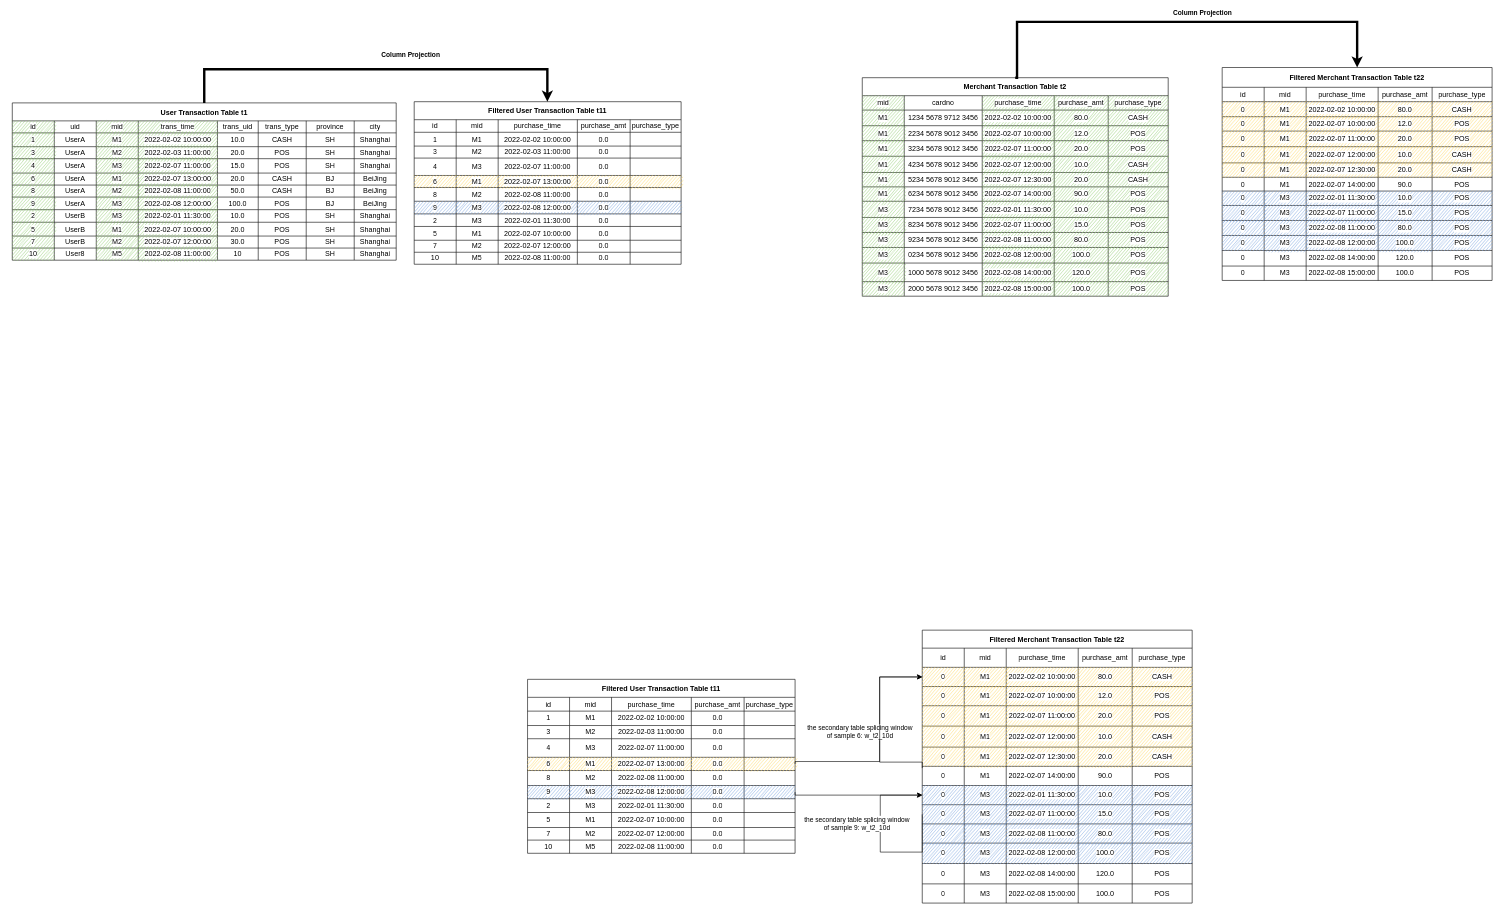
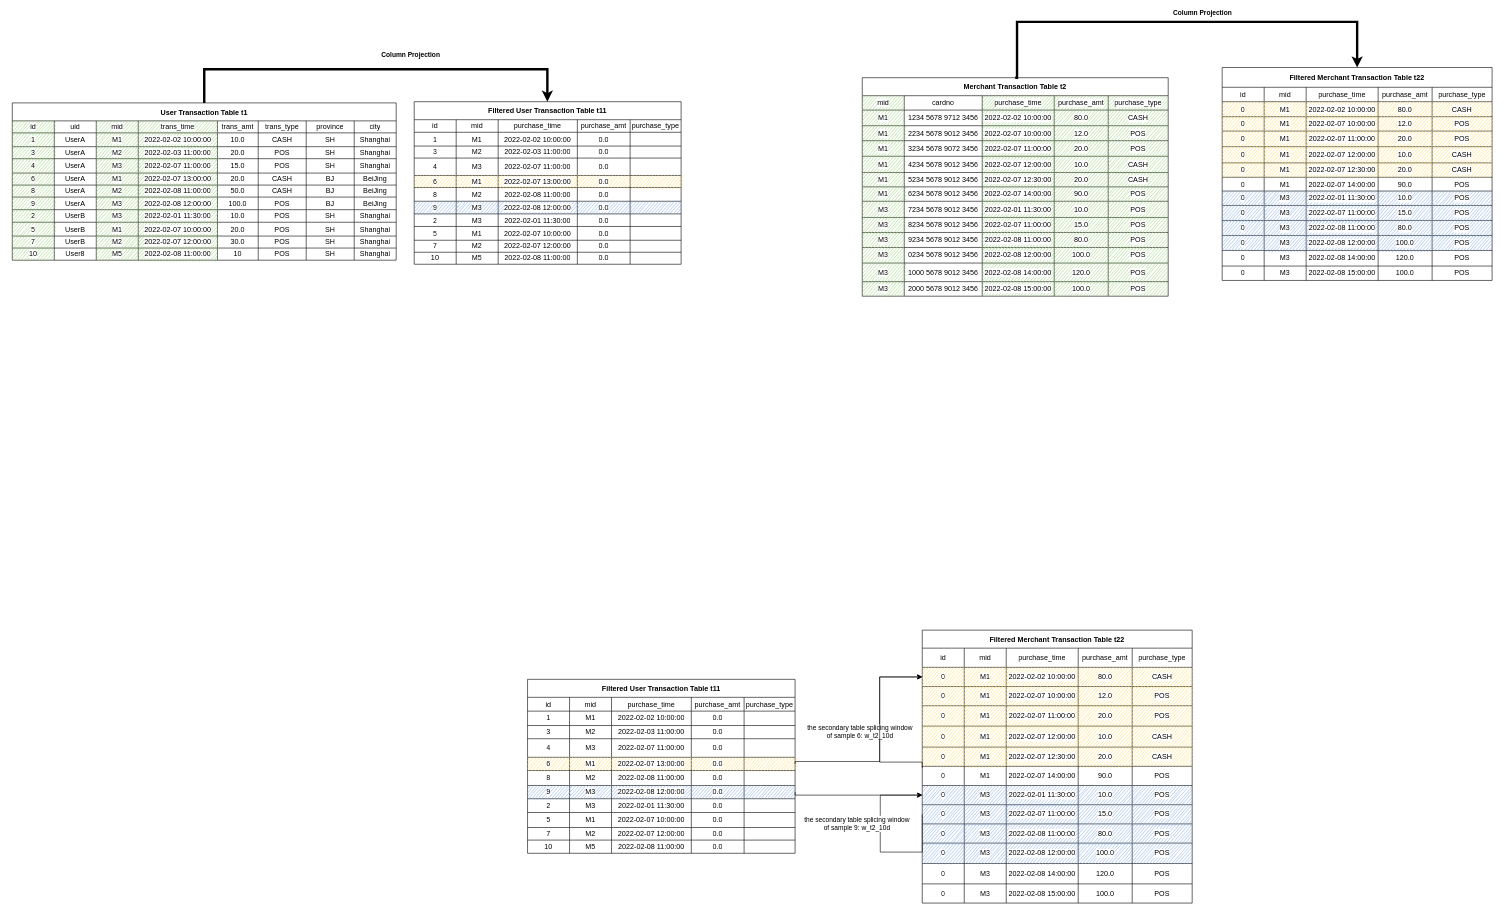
node "trans_uid": label "trans_uid" -> "trans_amt"
node "3234 5678 9012 3456": label "3234 5678 9012 3456" -> "3234 5678 9072 3456"
